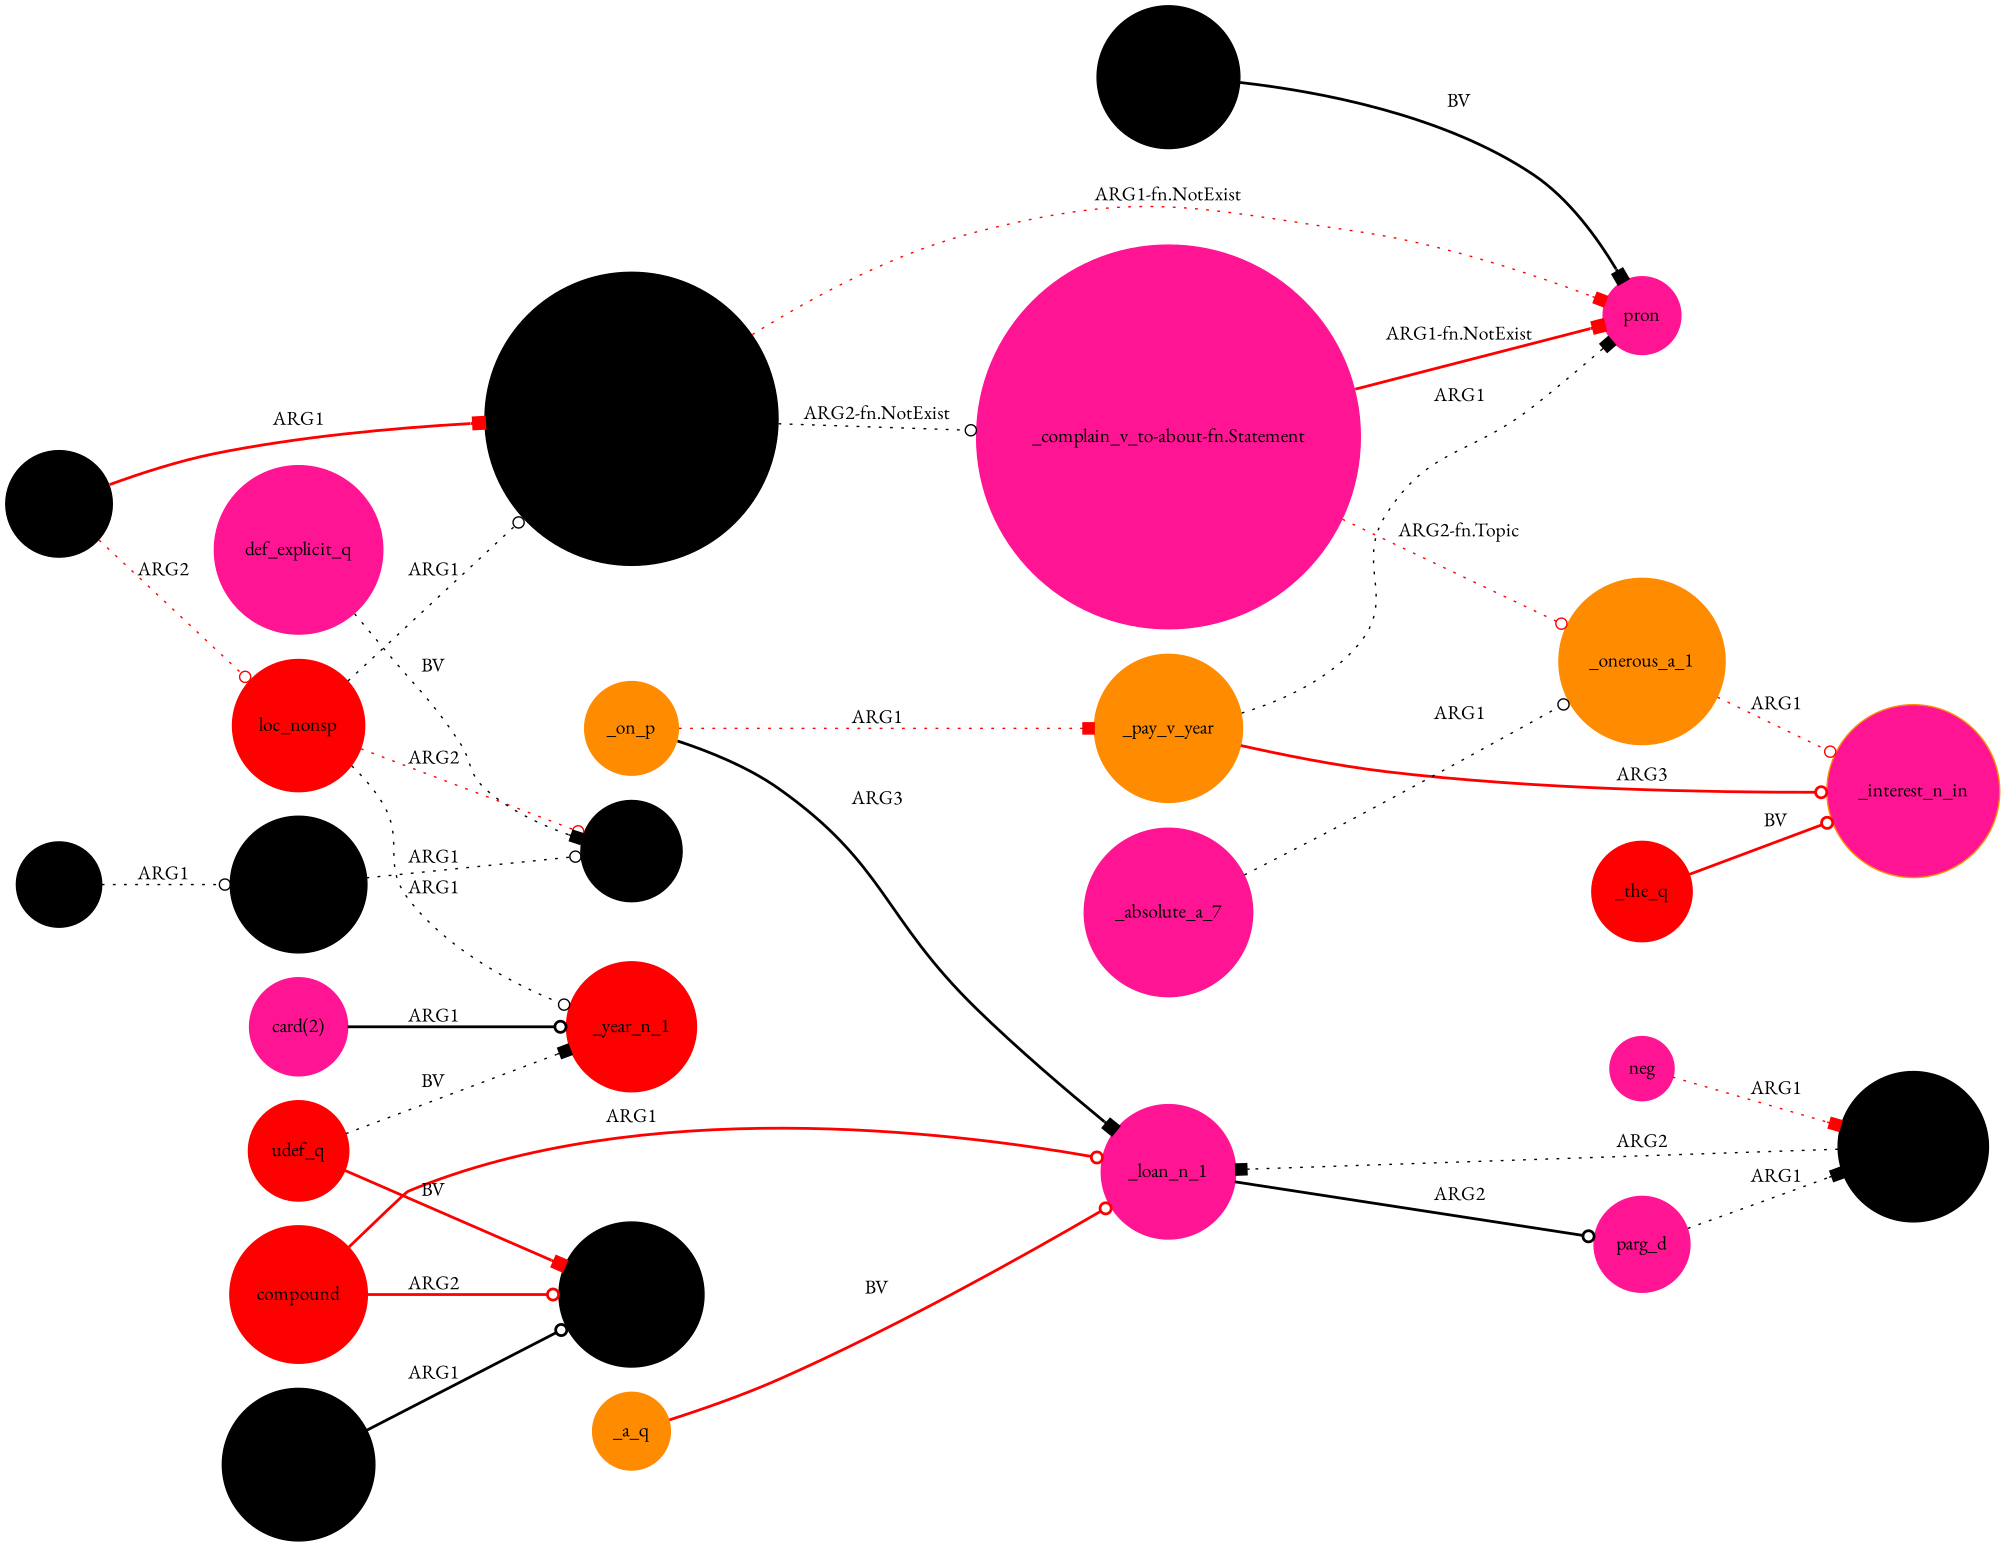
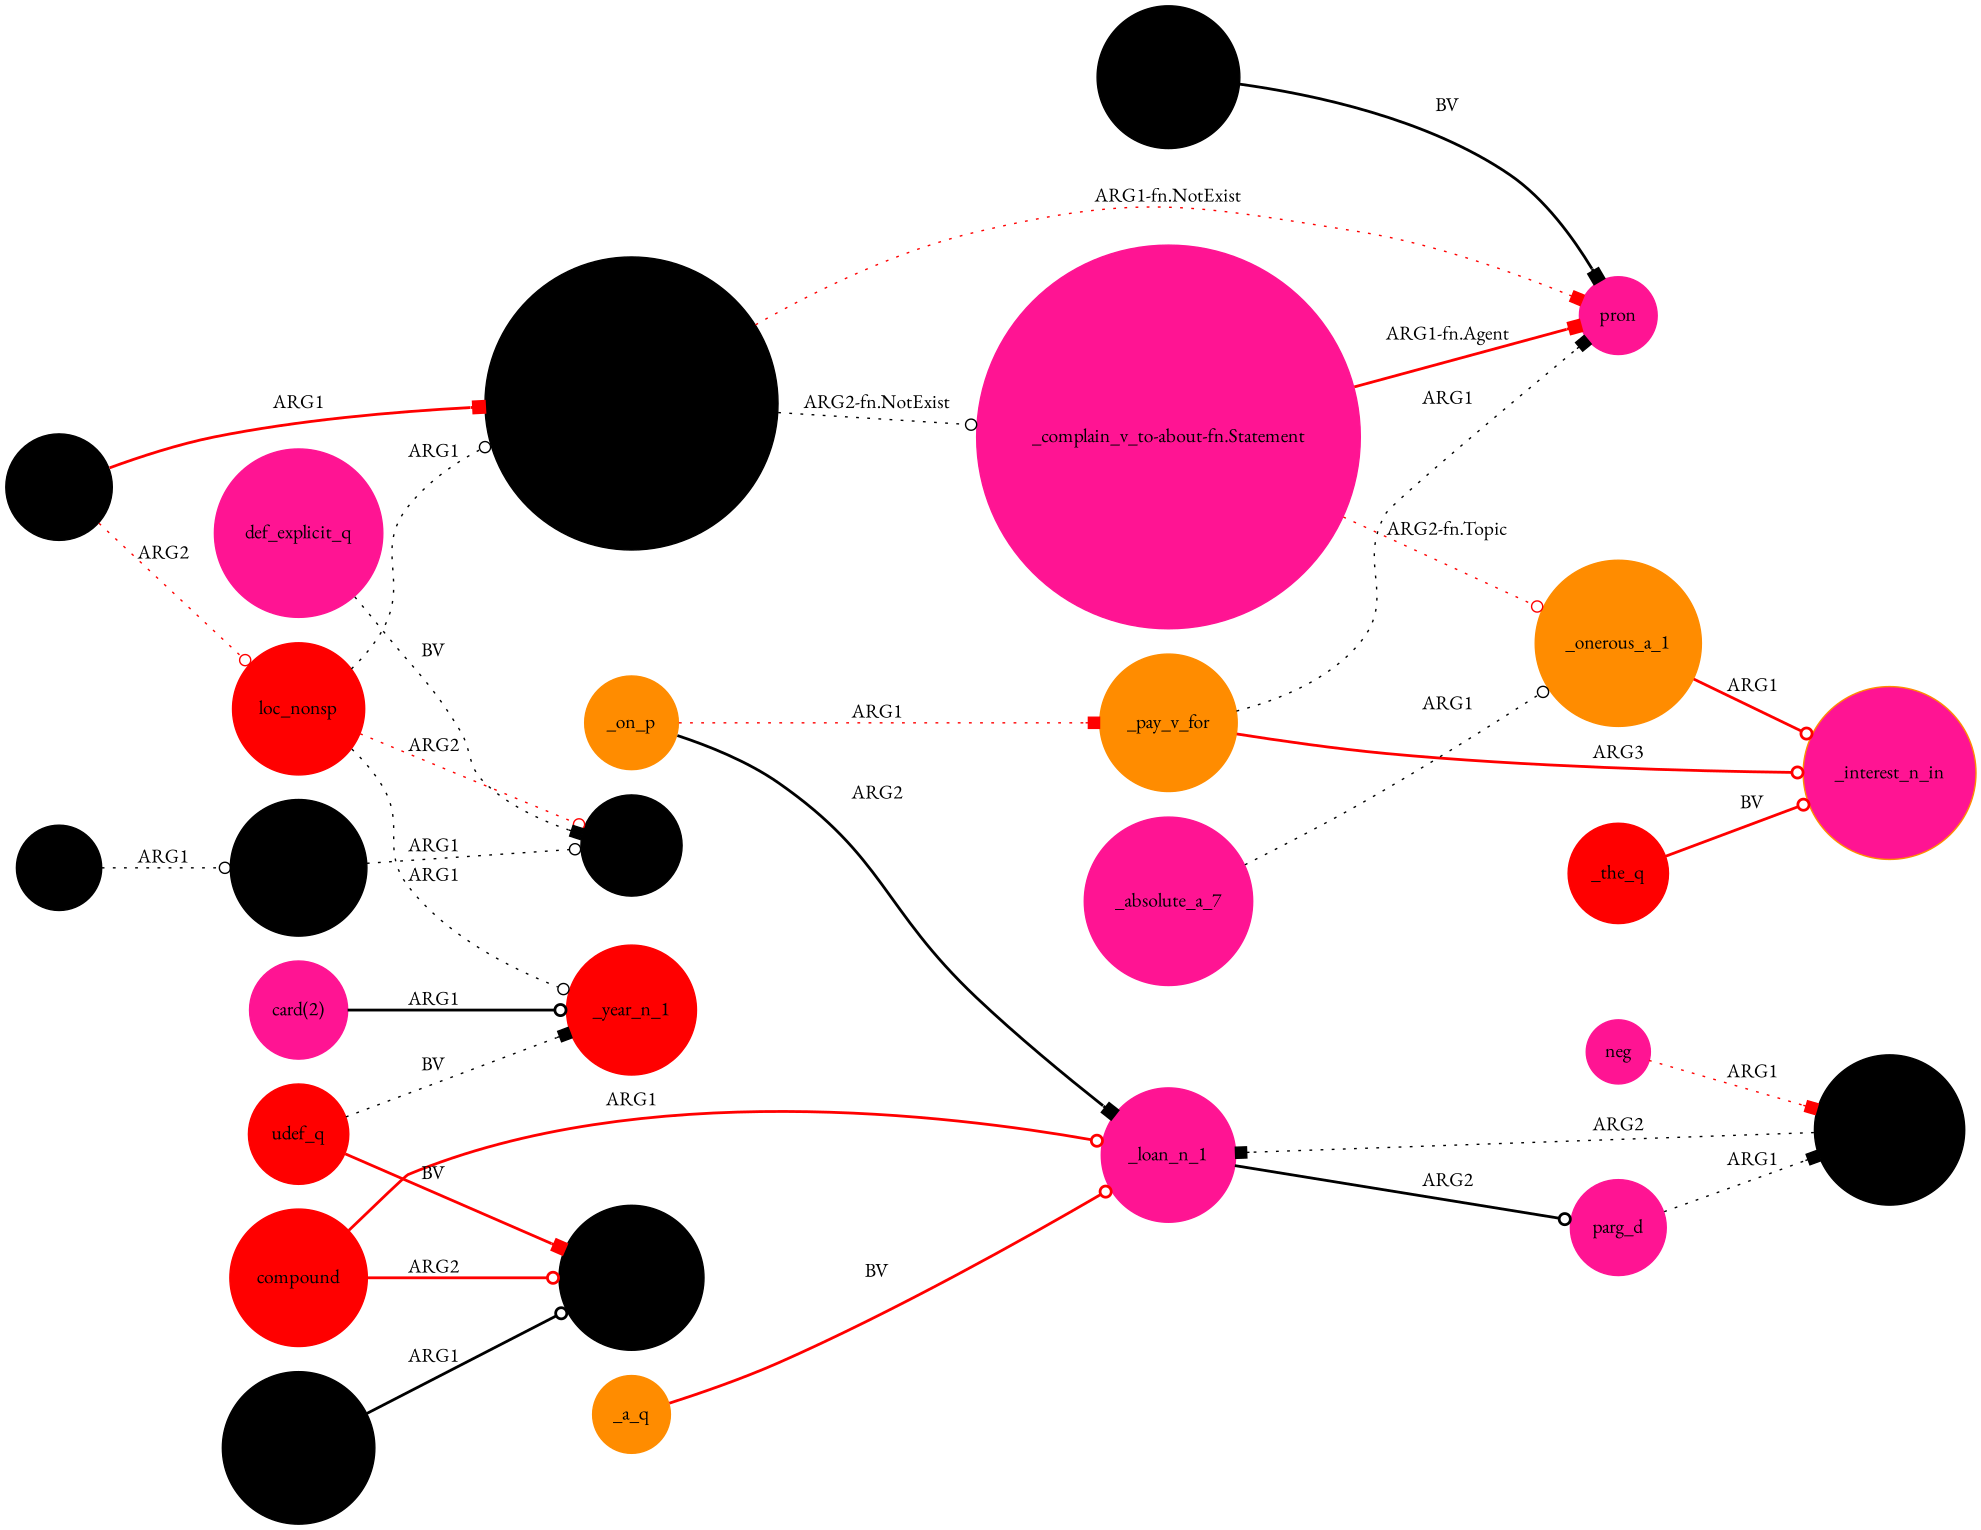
edge "_complain_v_to-about-fn.Statement" -> "pron": label "ARG1-fn.NotExist" -> "ARG1-fn.Agent"
edge "_onerous_a_1" -> "_interest_n_in": style dotted -> bold
node "_pay_v_year": label "_pay_v_year" -> "_pay_v_for"
edge "_on_p" -> "_loan_n_1": label "ARG3" -> "ARG2"
